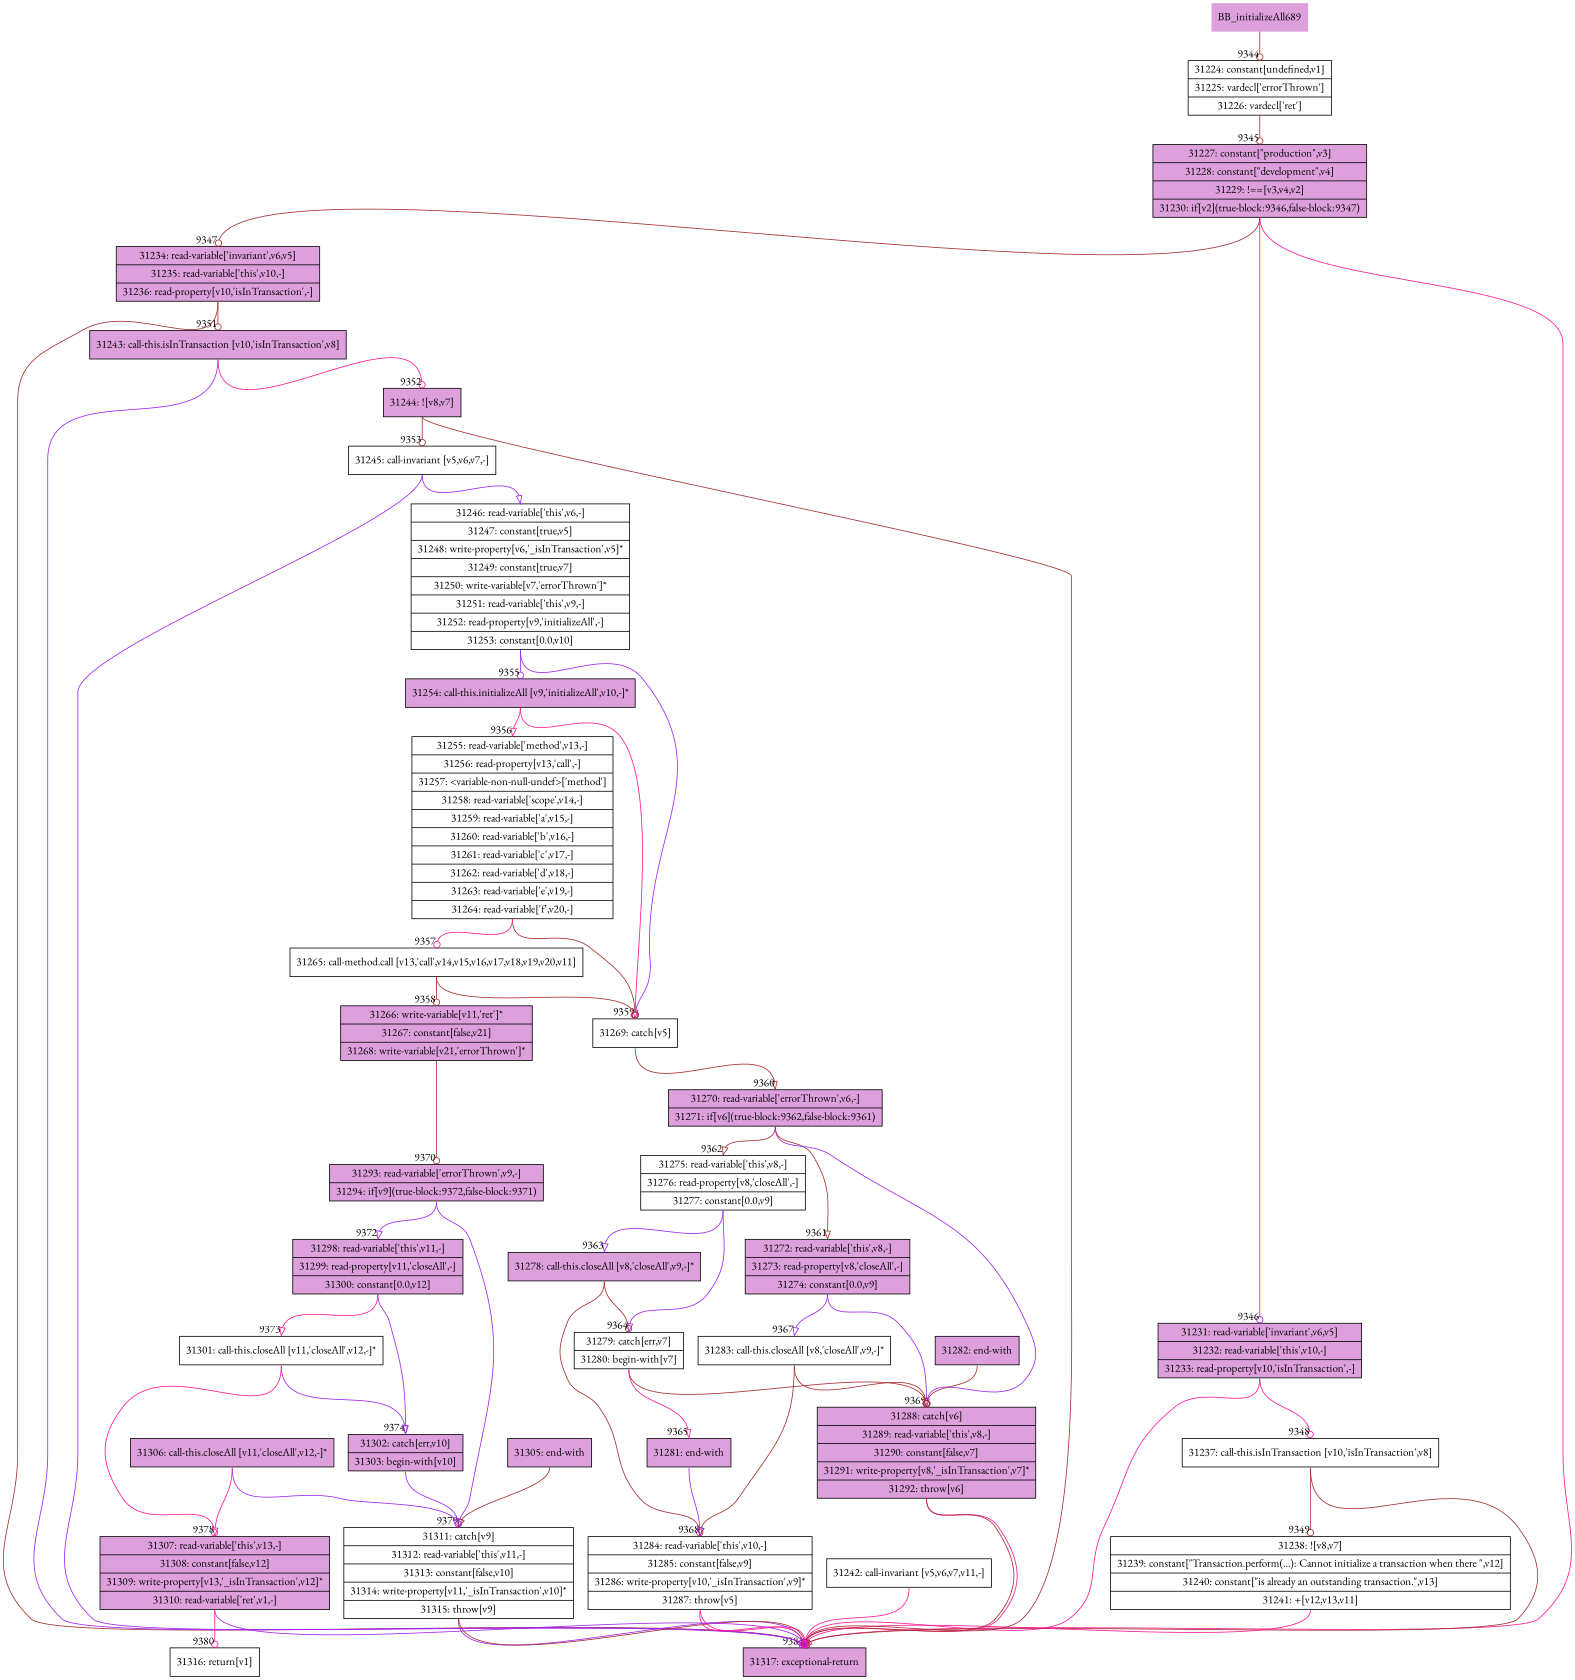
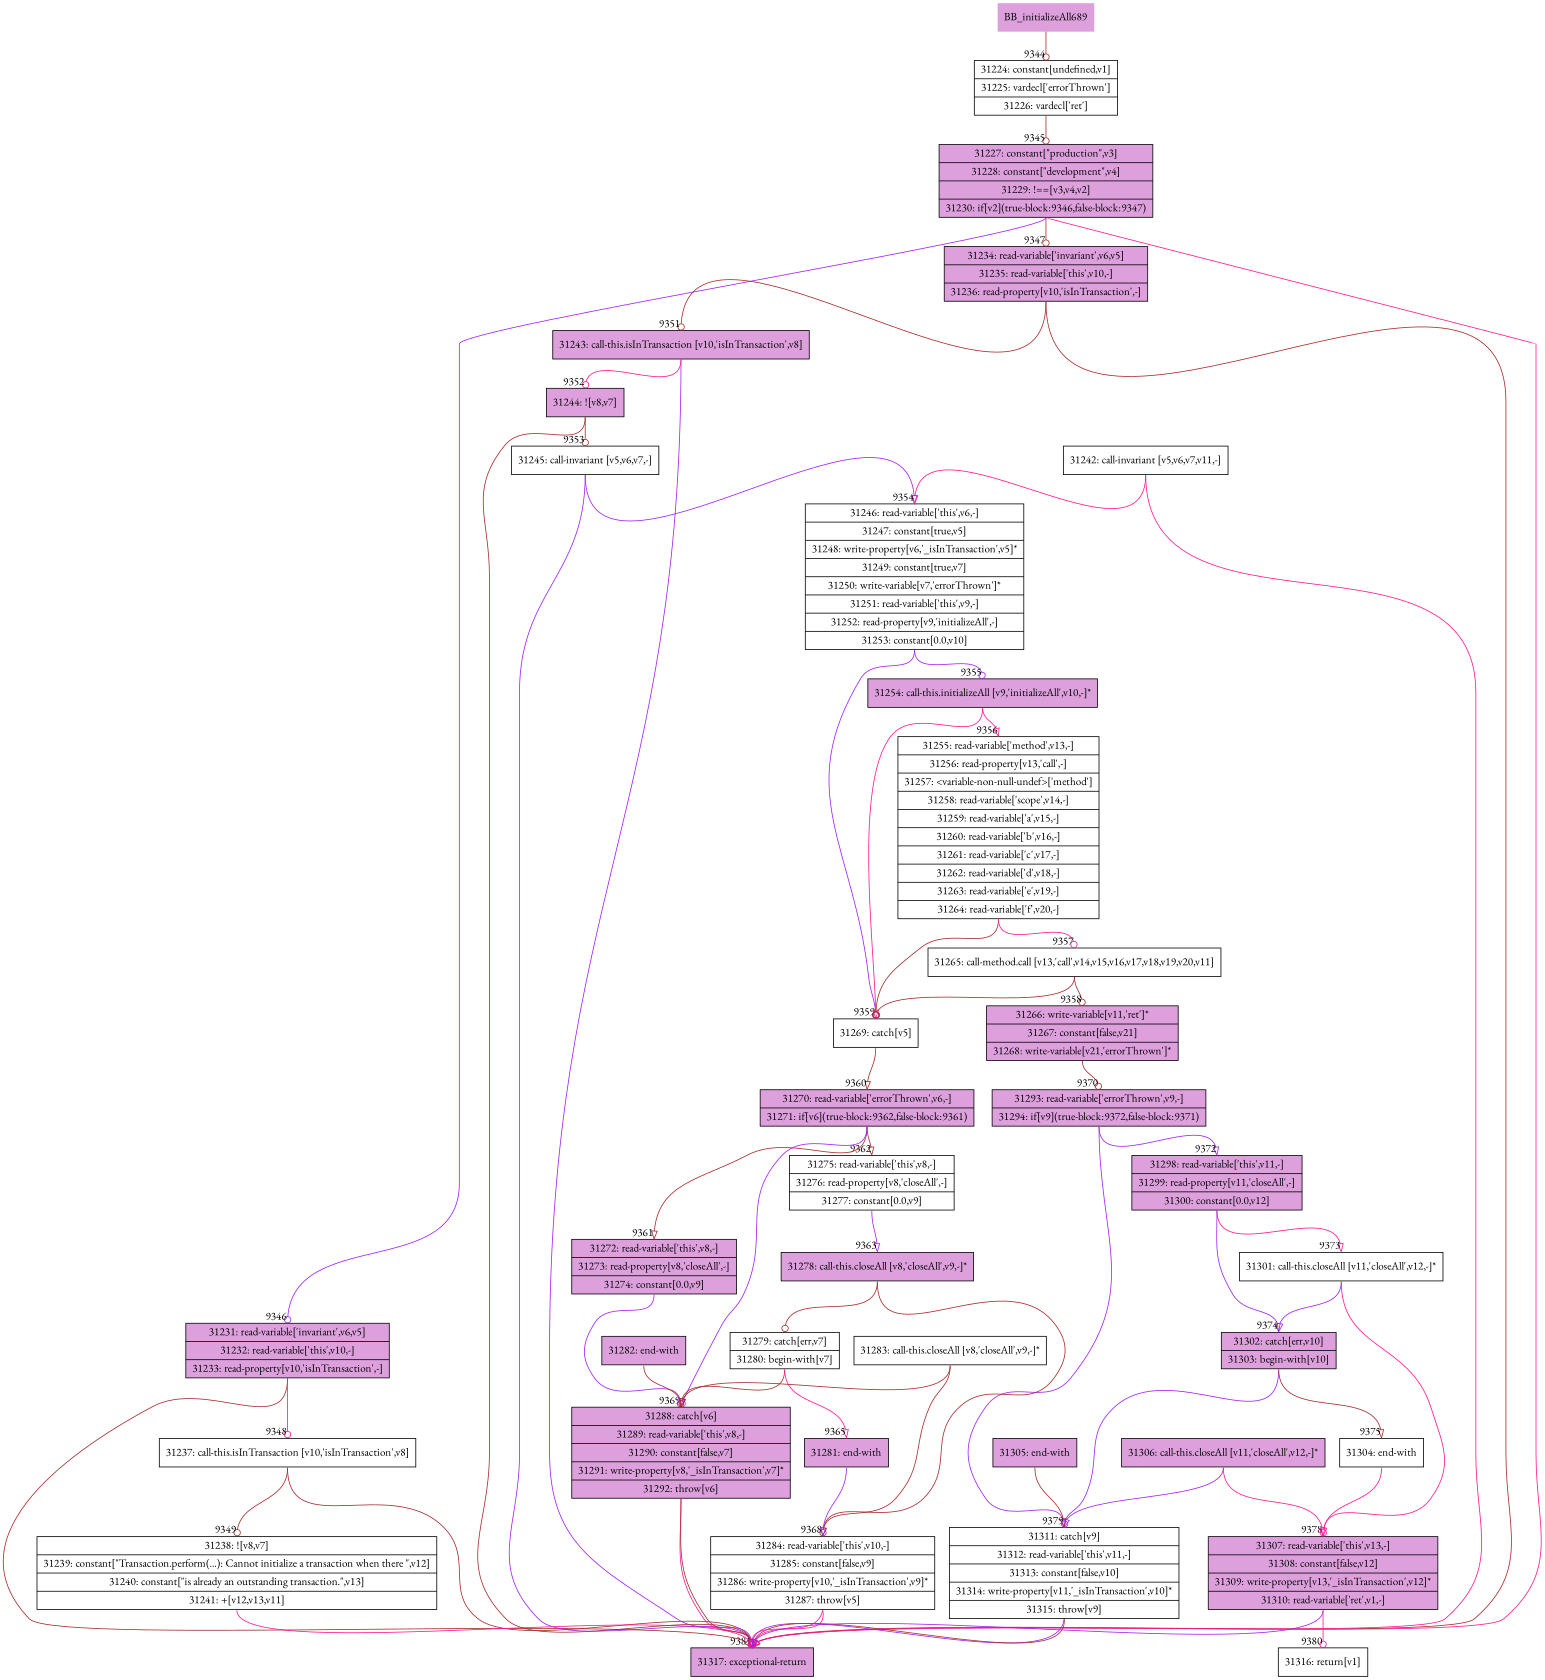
edge "31242: call-invariant [v5,v6,v7,v11,-]" -> "31246: read-variable['this',v6,-]": added
edge "31244: ![v8,v7]" -> "31317: exceptional-return": arrowhead odot -> onormal
edge "31275: read-variable['this',v8,-]" -> "31279: catch[err,v7]": removed
edge "31272: read-variable['this',v8,-]" -> "31283: call-this.closeAll [v8,'closeAll',v9,-]*": removed
edge "31283: call-this.closeAll [v8,'closeAll',v9,-]*" -> "31288: catch[v6]": arrowhead odot -> onormal
node "31304: end-with": added
edge "31231: read-variable['invariant',v6,v5]" -> "31317: exceptional-return": color deeppink -> brown
